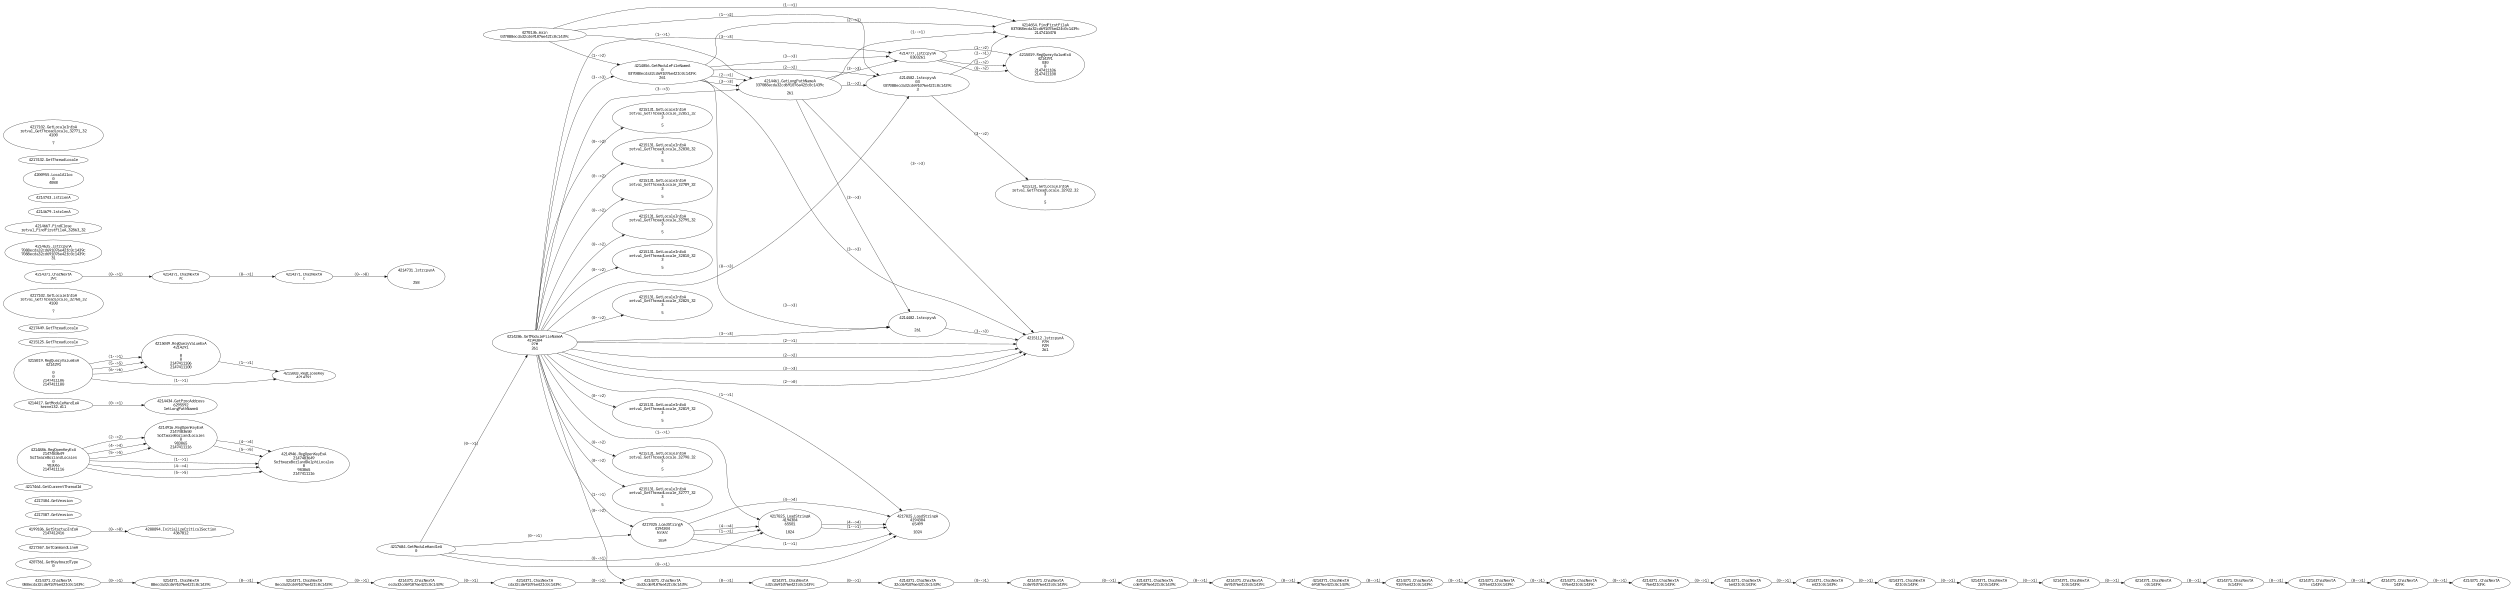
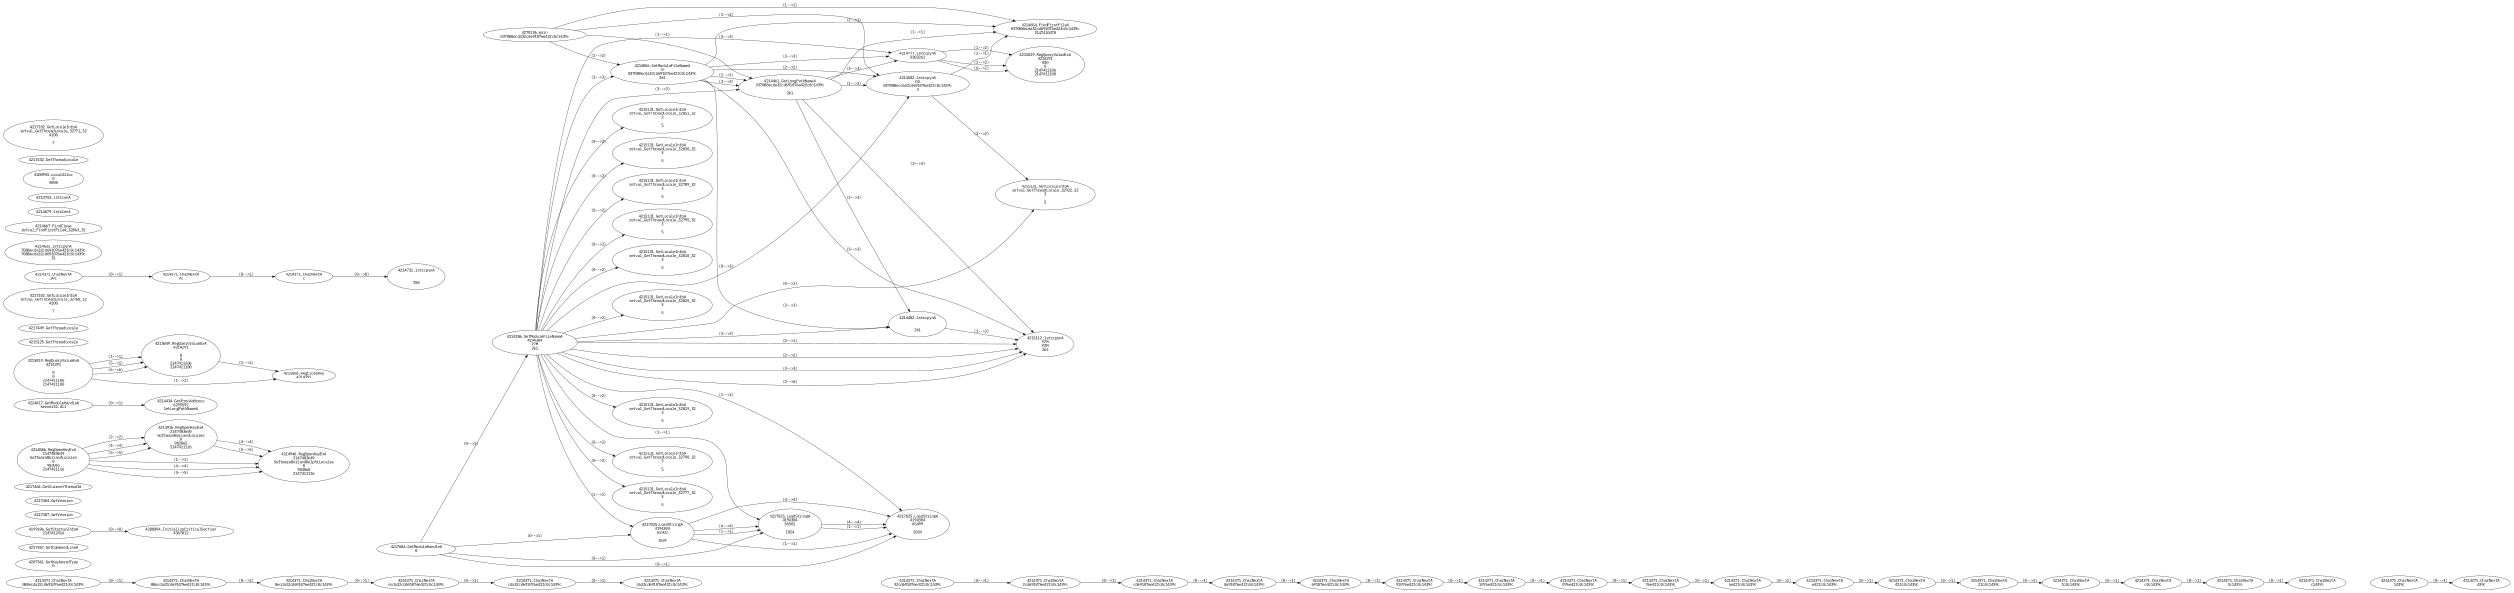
edge "4214286.GetModuleFileNameA 4194304 PZM 261" -> "4214371.CharNextA da32cd691076e42fc0c1439c": now "4214286.GetModuleFileNameA 4194304 PZM 261" -> "4215131.GetLocaleInfoA retval_GetThreadLocale_32922_32 3 5"
node "4214371.CharNextA a32cd691076e42fc0c1439c": removed
edge "4214371.CharNextA c1439c" -> "4214371.CharNextA 1439c": removed, label "(0-->1)"
